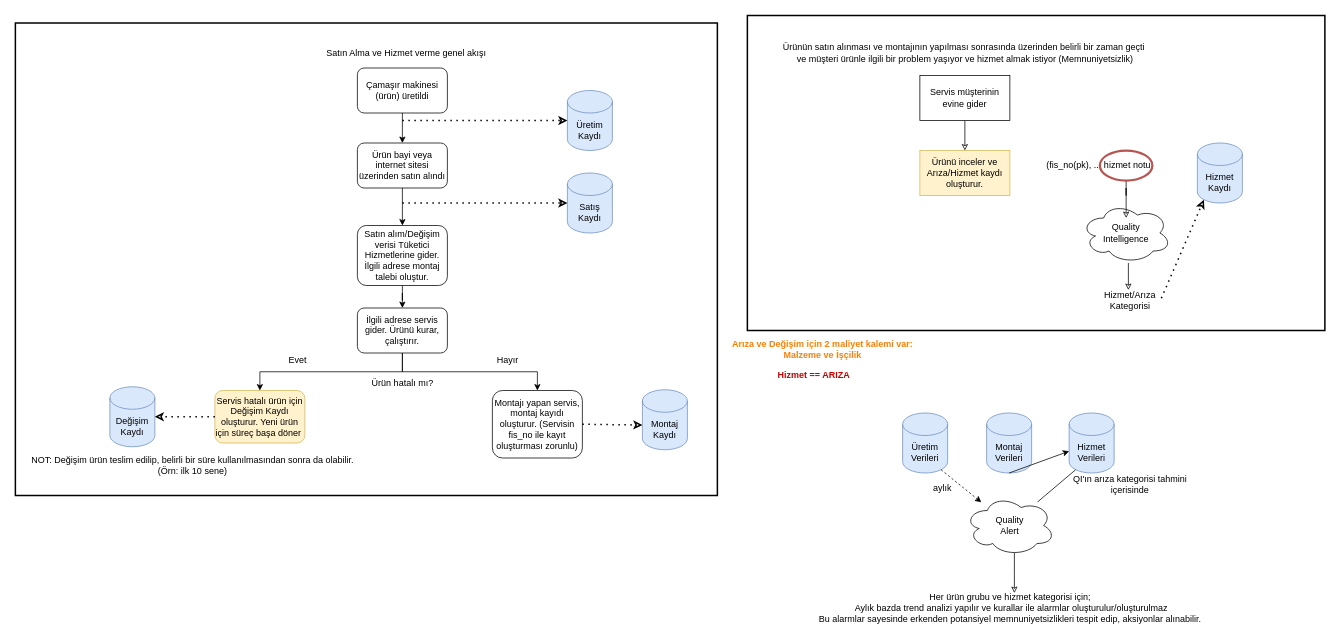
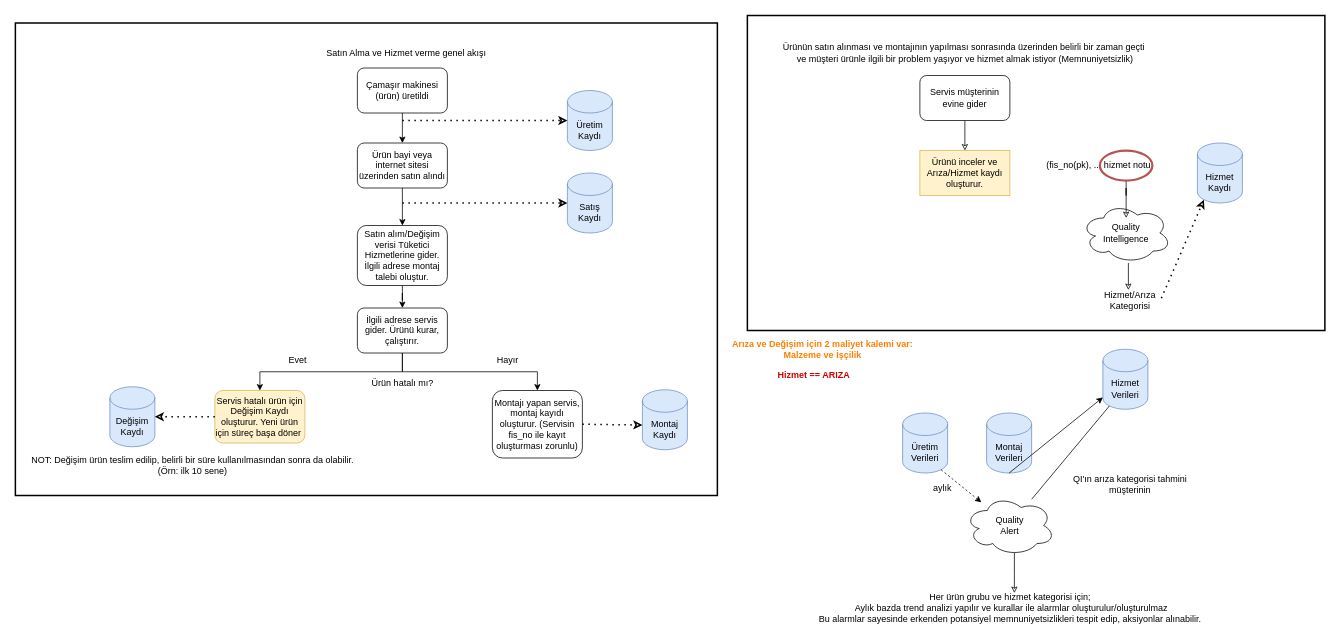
node "Servis müşterinin evine gider": shape rectangle -> rounded rectangle
node "Hizmet Verileri": moved (1092, 443) -> (1125, 379)
node "QI'ın arıza kategorisi tahmini içerisinde": label "QI'ın arıza kategorisi tahmini içerisinde" -> "QI'ın arıza kategorisi tahmini müşterinin"
